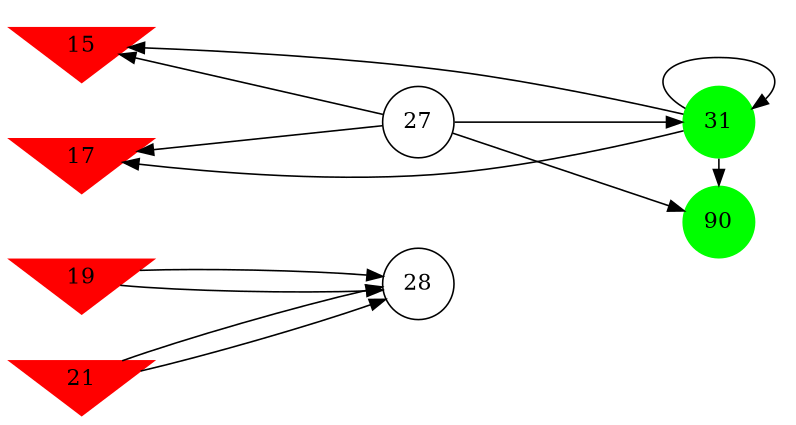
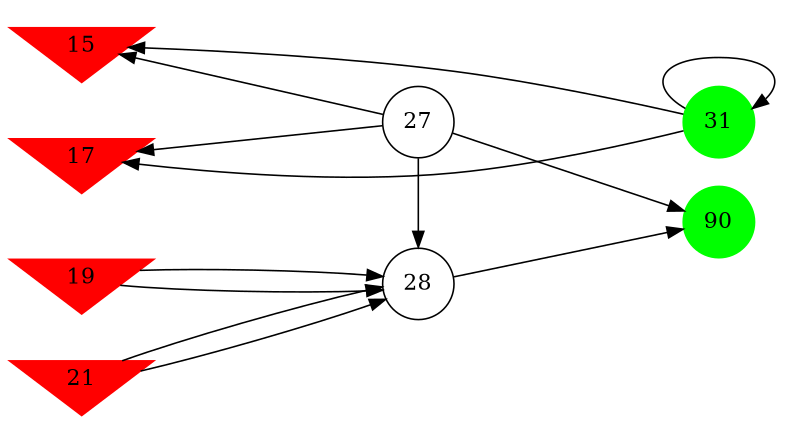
edge "27" -> "31": now "27" -> "28"
edge "31" -> "90": now "28" -> "90"
